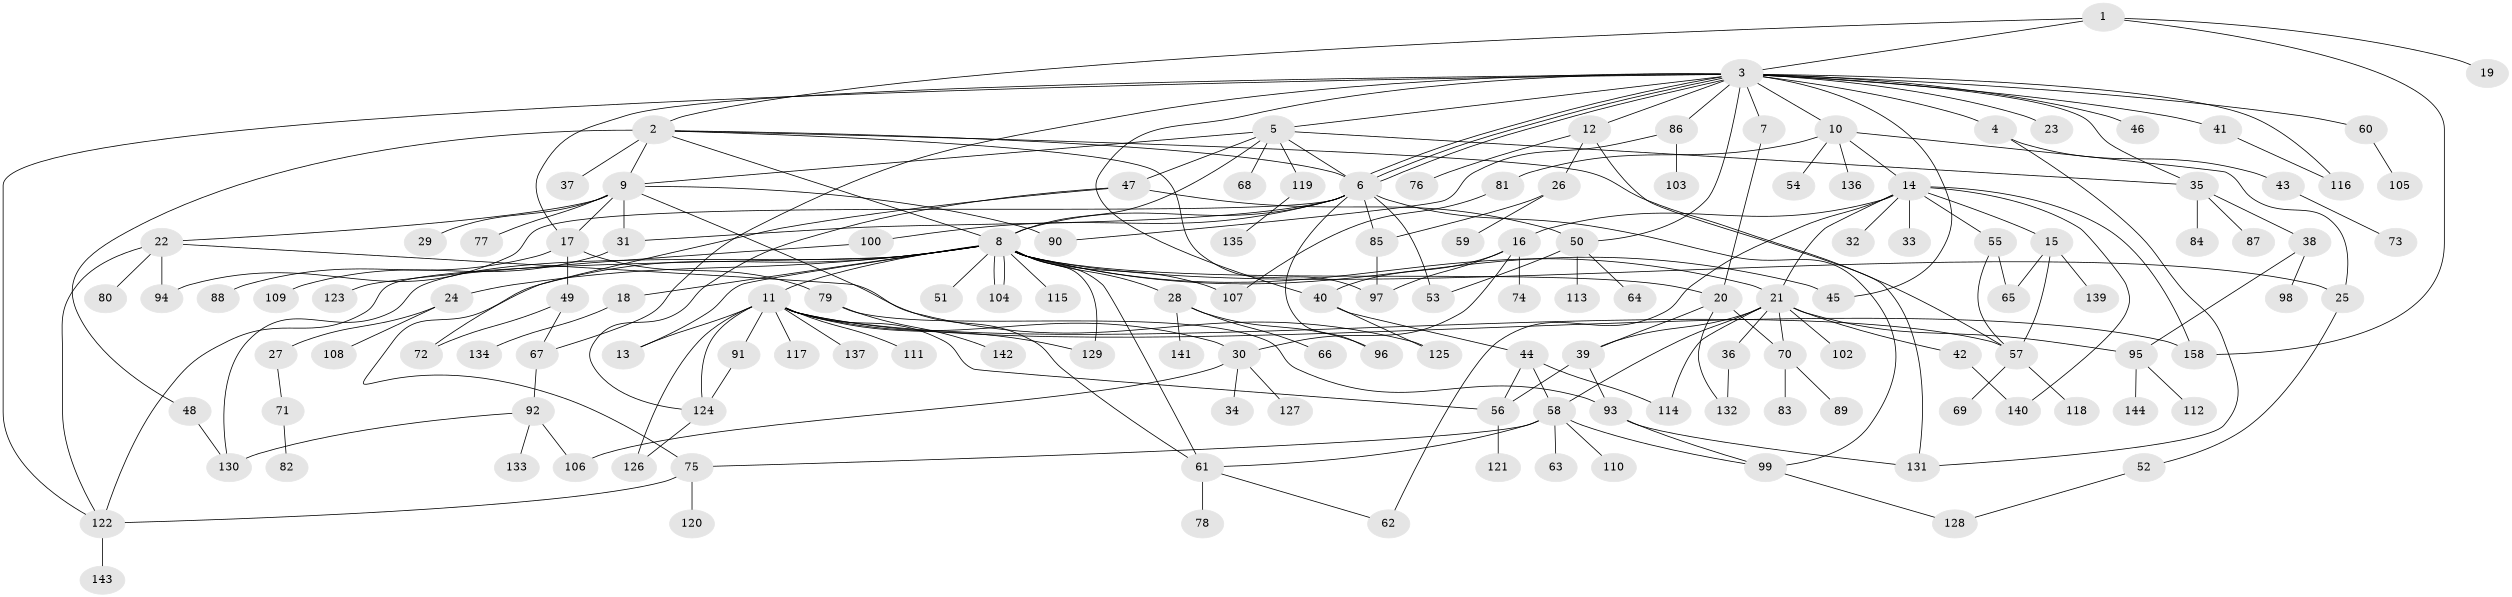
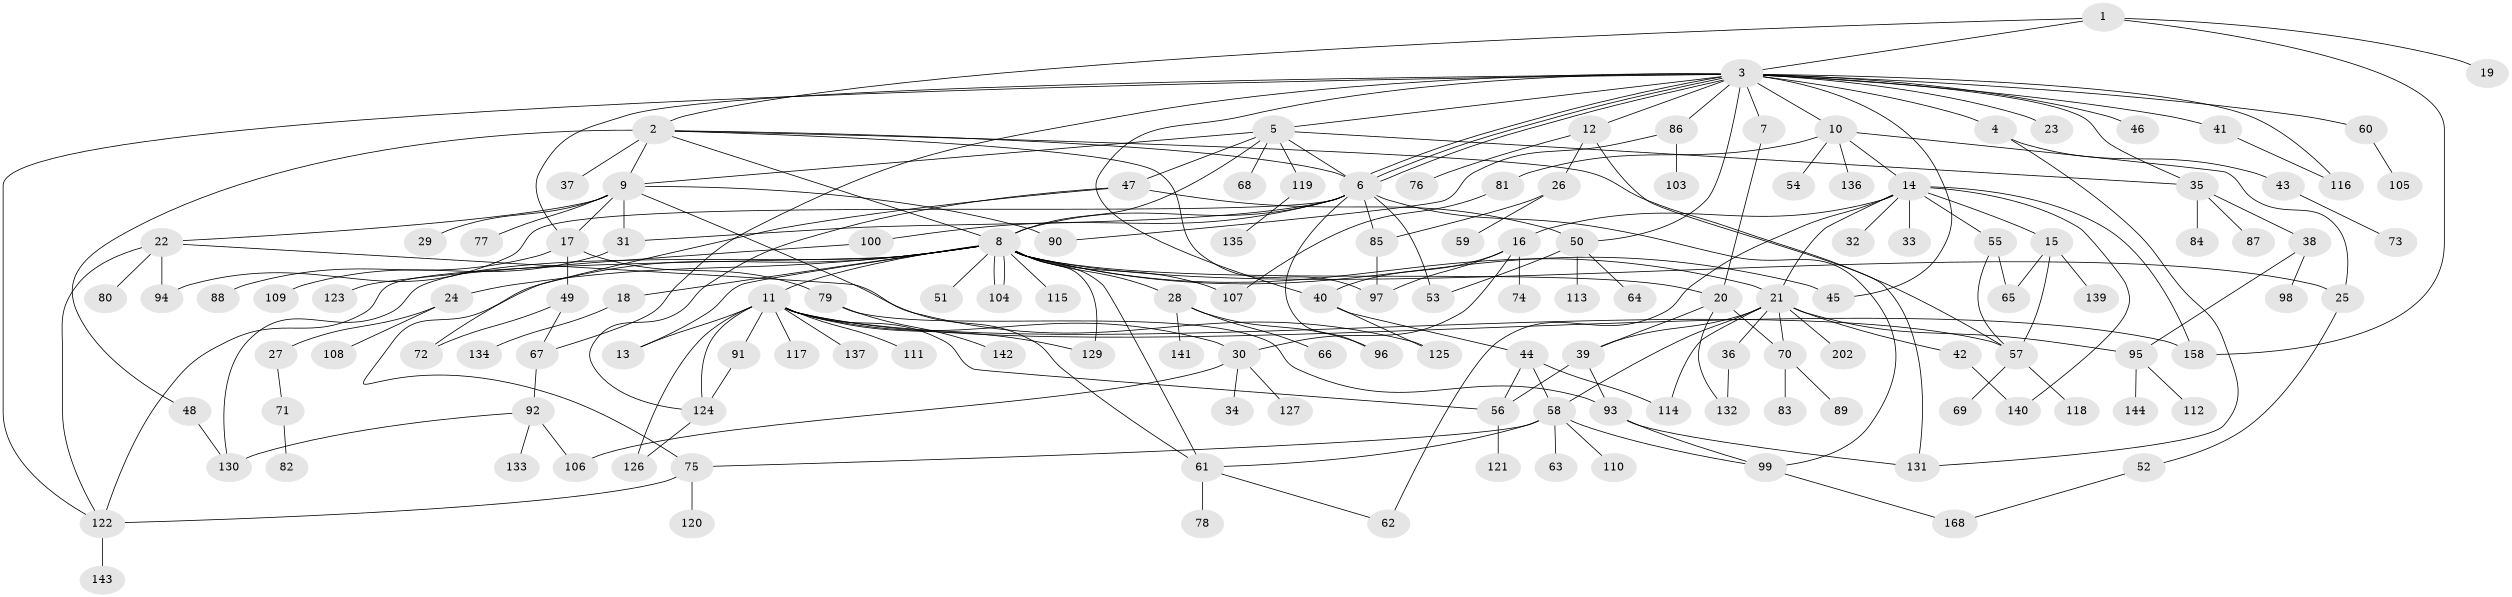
node "102": label "102" -> "202"
node "128": label "128" -> "168"
